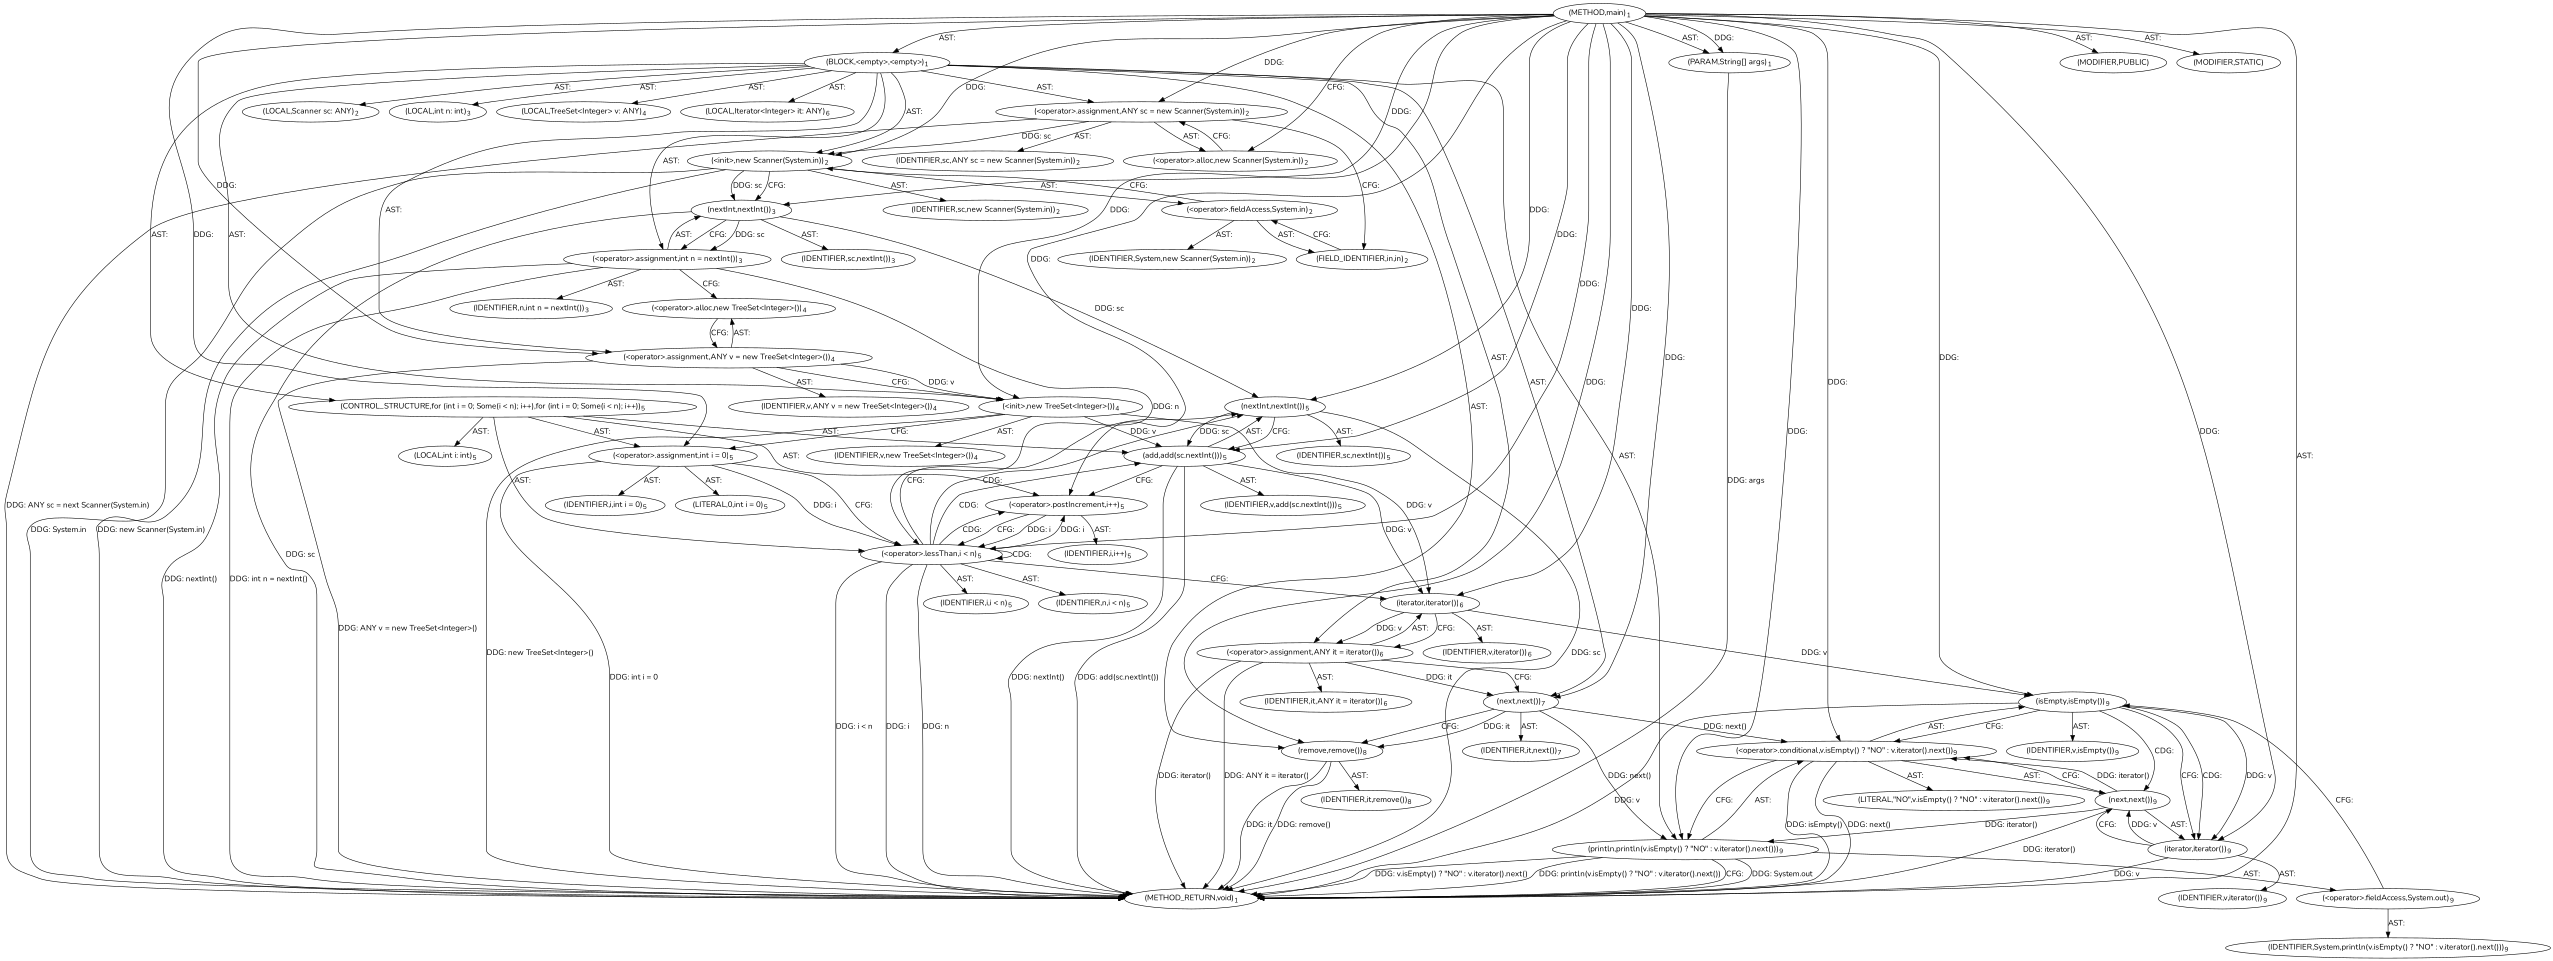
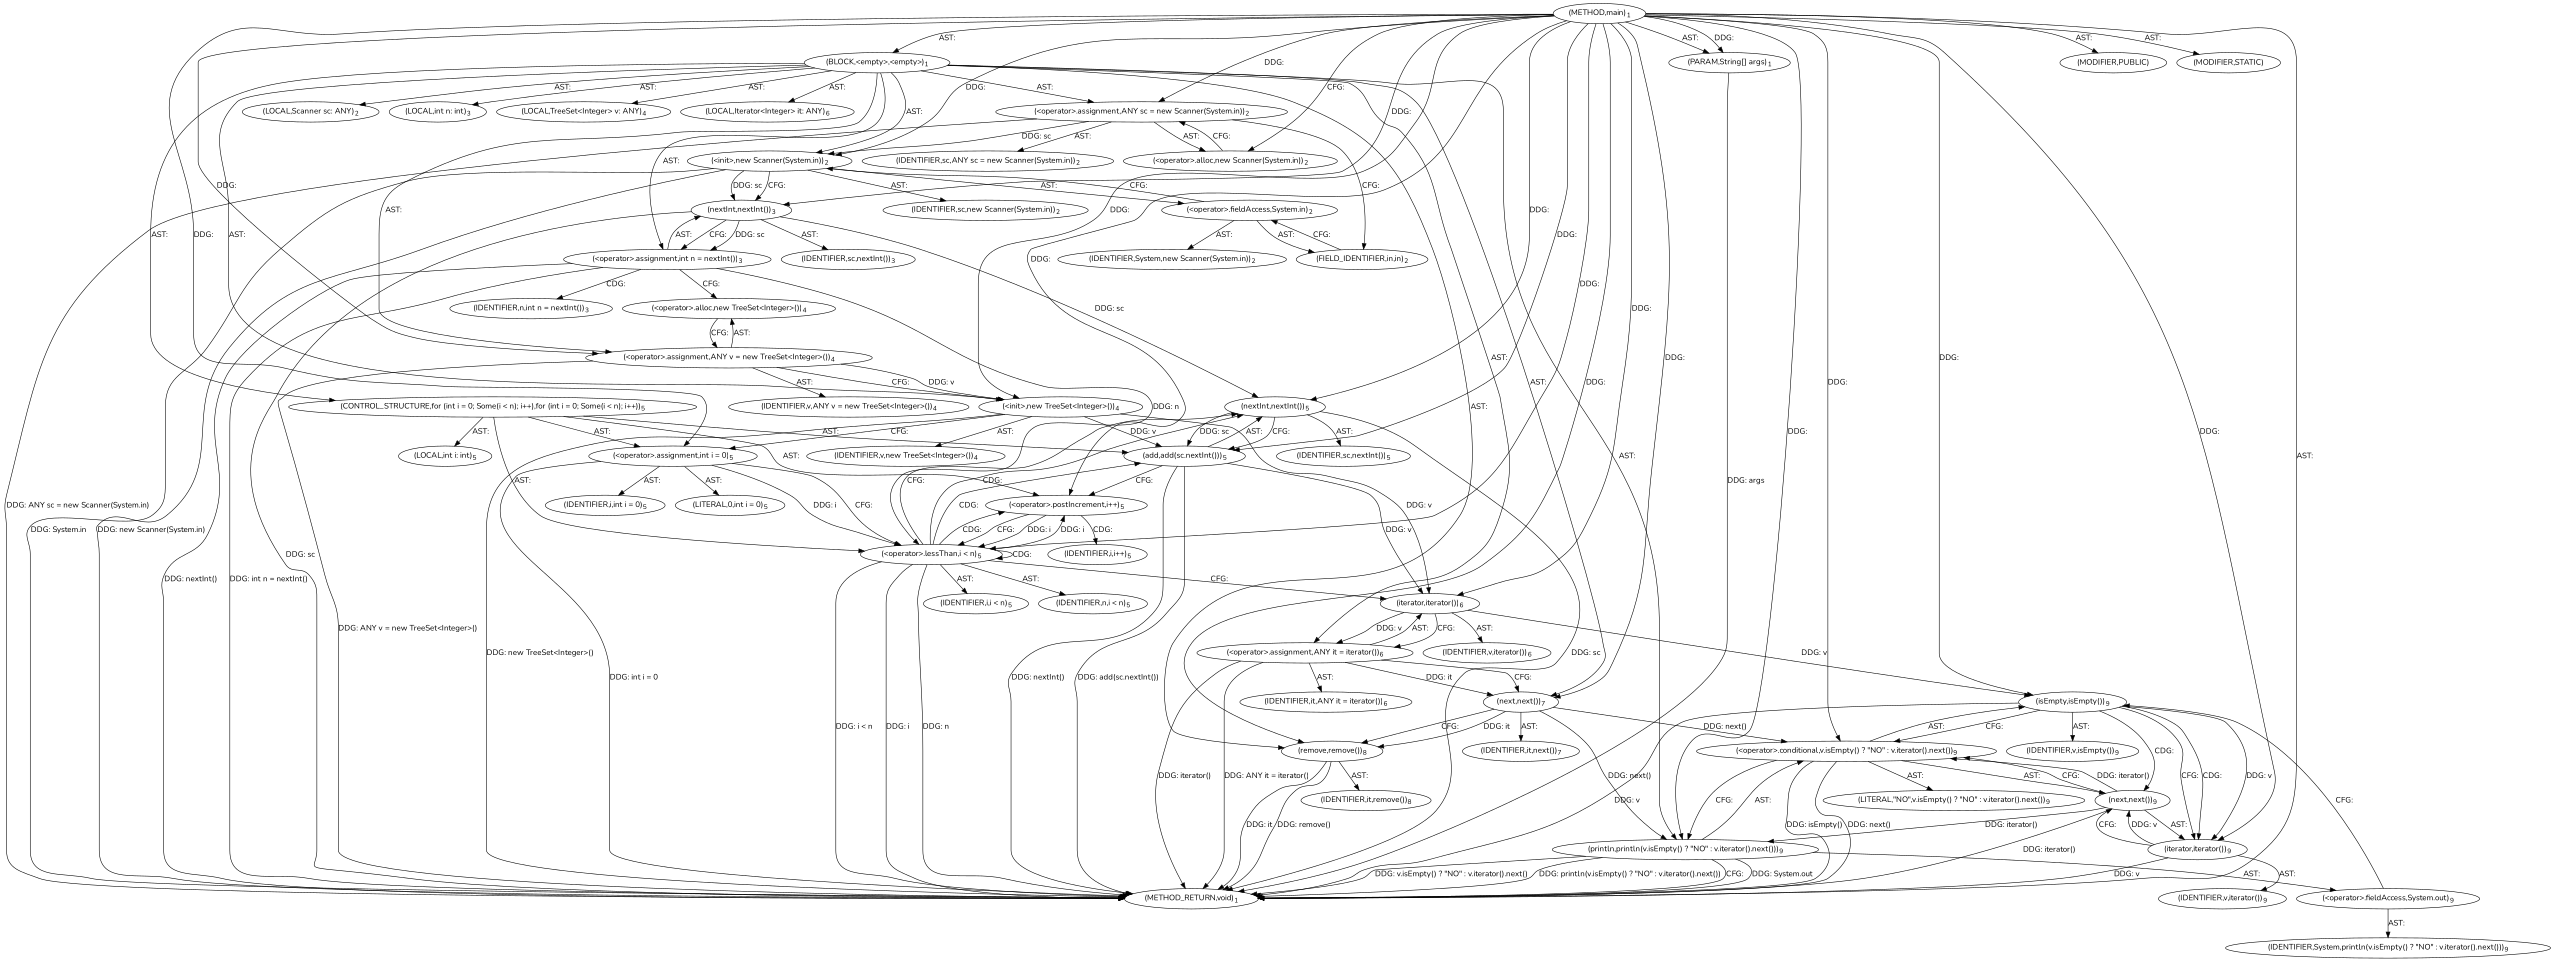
edge "(<operator>.assignment,int n = nextInt())" -> "(IDENTIFIER,n,int n = nextInt())": label "AST: " -> "CDG: "
edge "(<operator>.assignment,ANY sc = new Scanner(System.in))" -> "(METHOD_RETURN,void)": label "DDG: ANY sc = next Scanner(System.in)" -> "DDG: ANY sc = new Scanner(System.in)"
node "(IDENTIFIER,v,add(sc.nextInt()))": removed
edge "(<operator>.postIncrement,i++)" -> "(IDENTIFIER,i,i++)": label "AST: " -> "CDG: "
